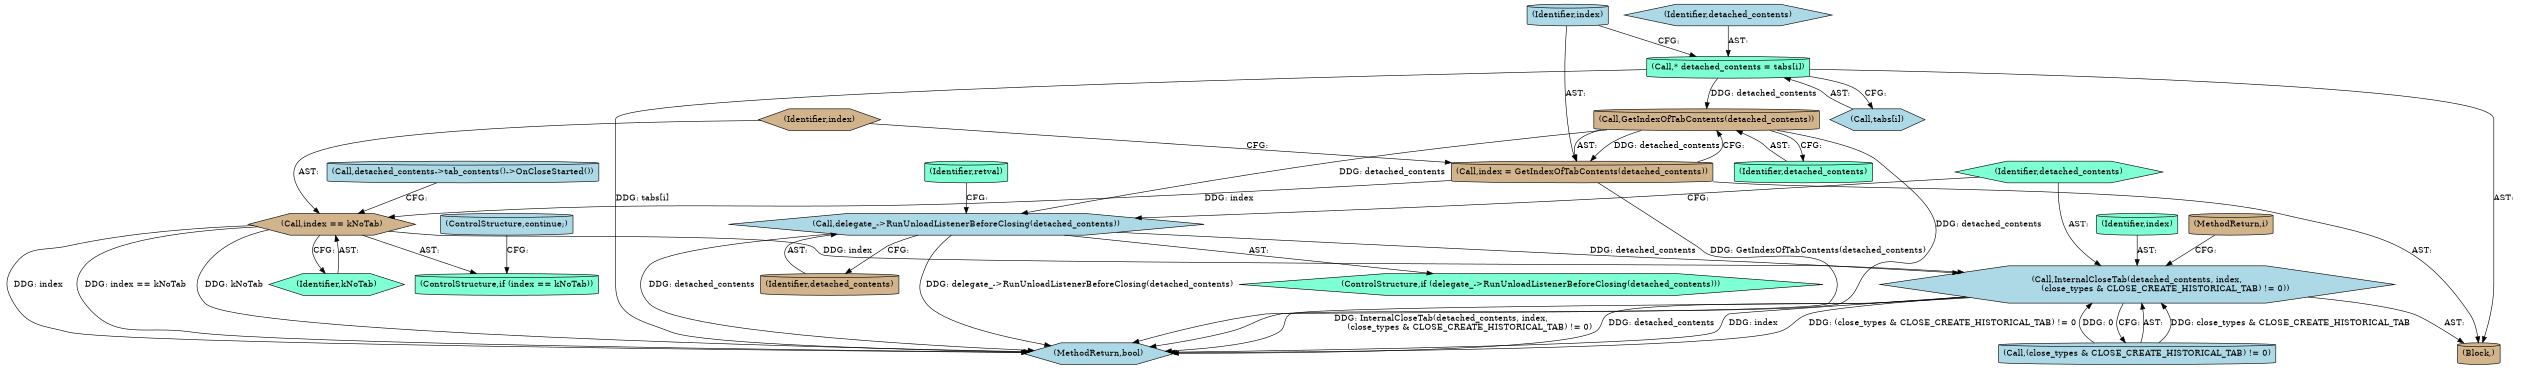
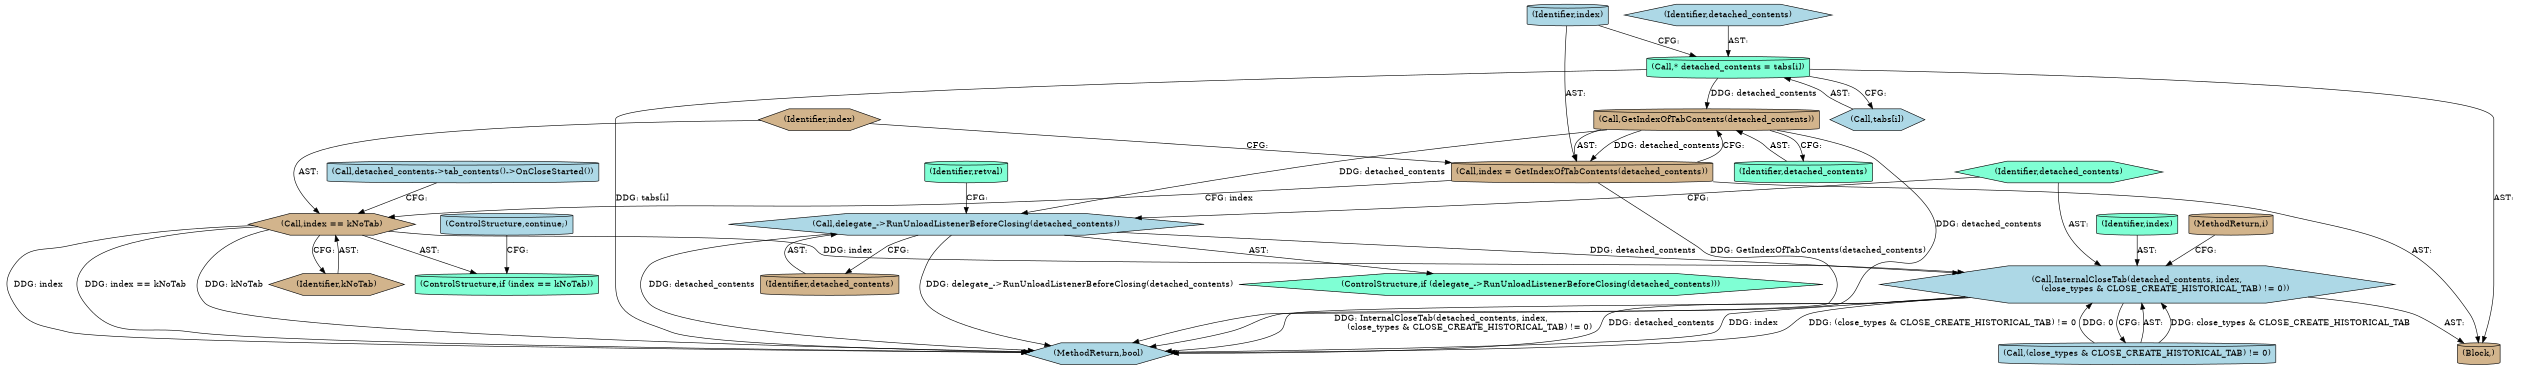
edge "(Call,index = GetIndexOfTabContents(detached_contents))" -> "(Call,index == kNoTab)": label "DDG: index" -> "CFG: index"
node "(Identifier,kNoTab)": fillcolor aquamarine -> tan
